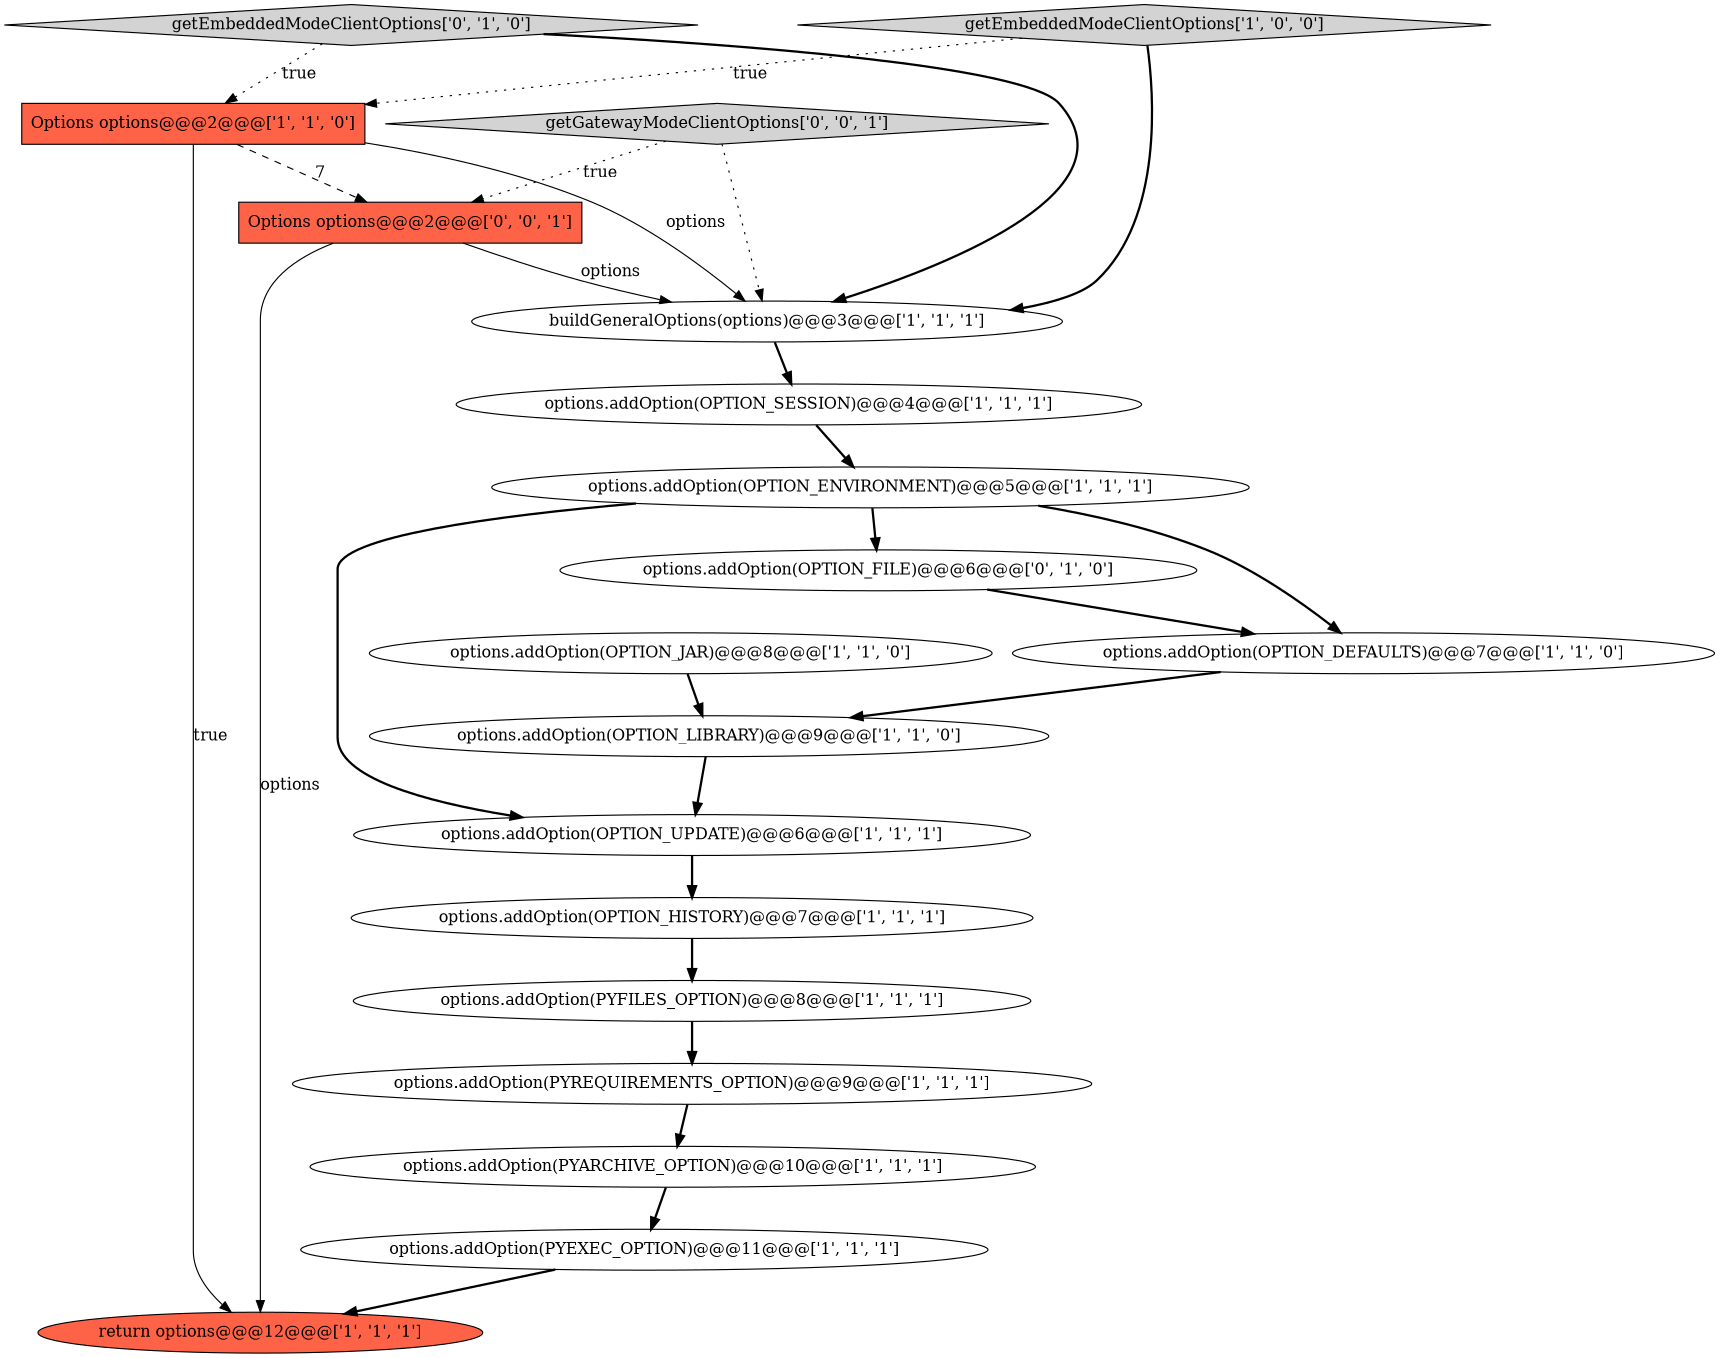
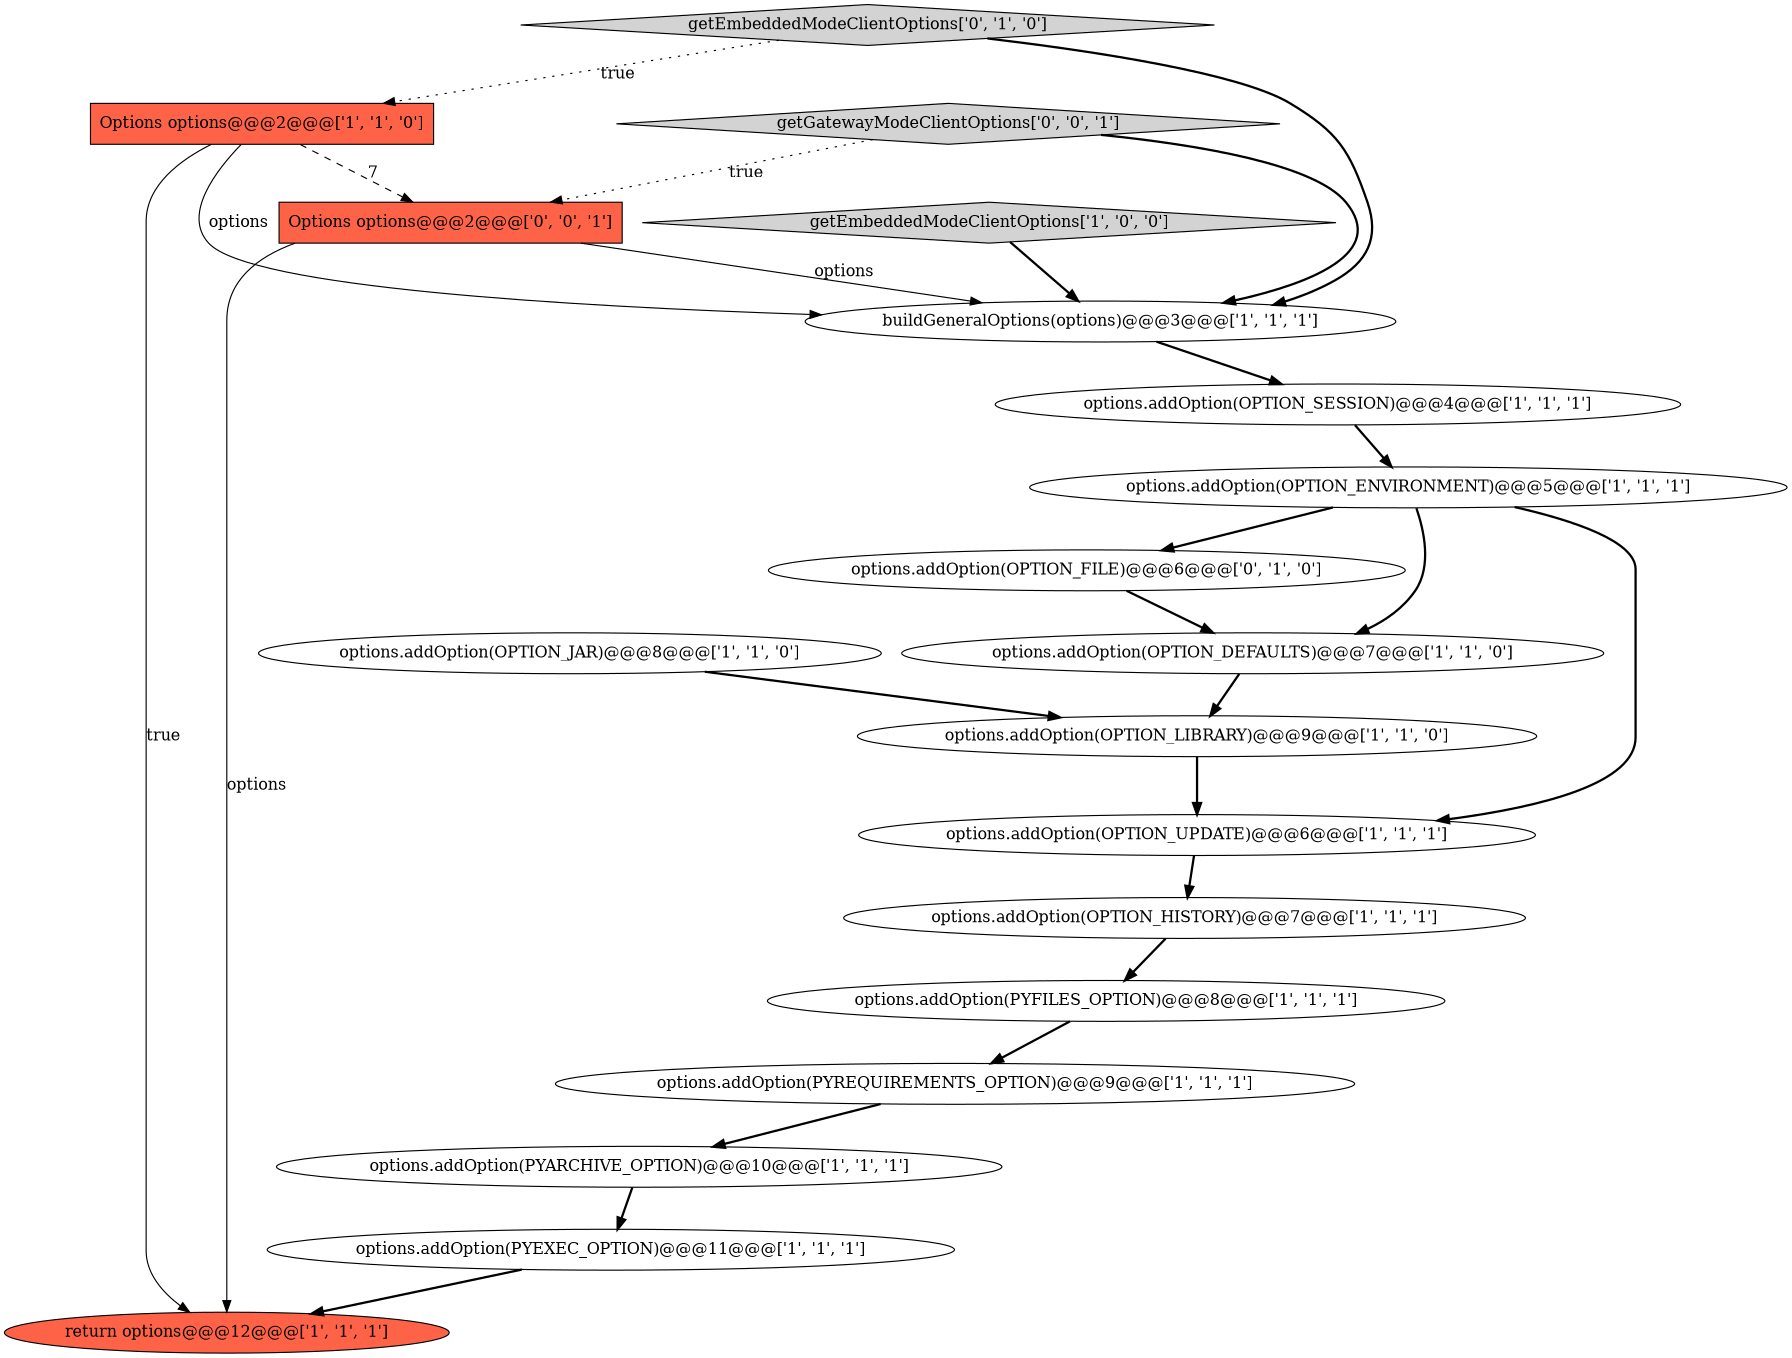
edge "getEmbeddedModeClientOptions['1', '0', '0']" -> "Options options@@@2@@@['1', '1', '0']": removed, label "true"
edge "getGatewayModeClientOptions['0', '0', '1']" -> "buildGeneralOptions(options)@@@3@@@['1', '1', '1']": style dotted -> bold
